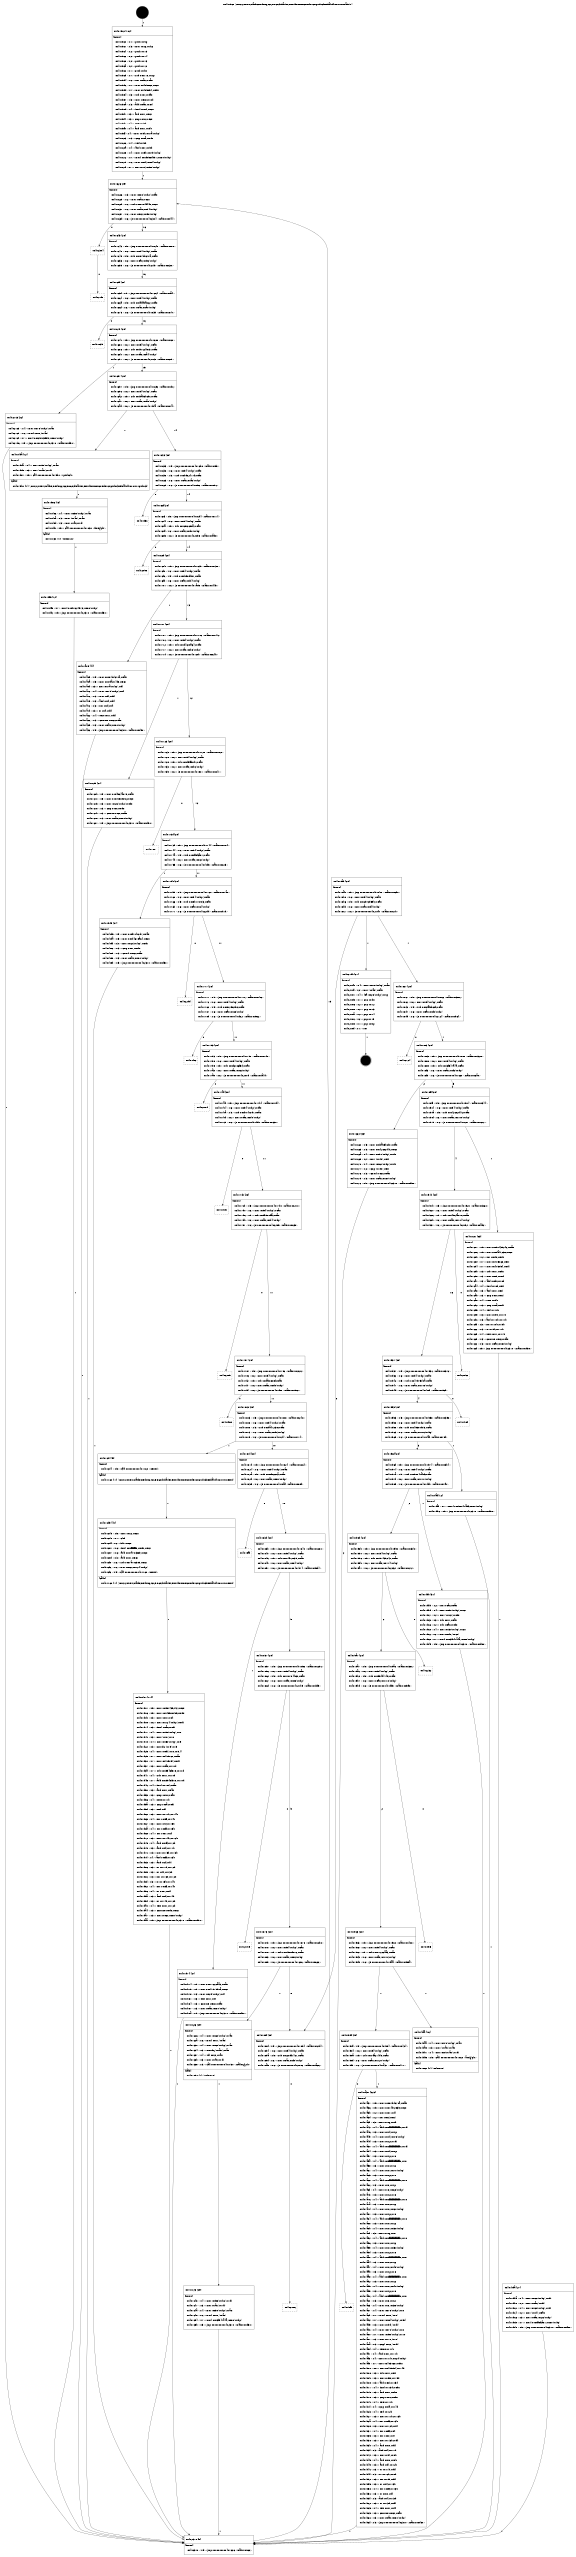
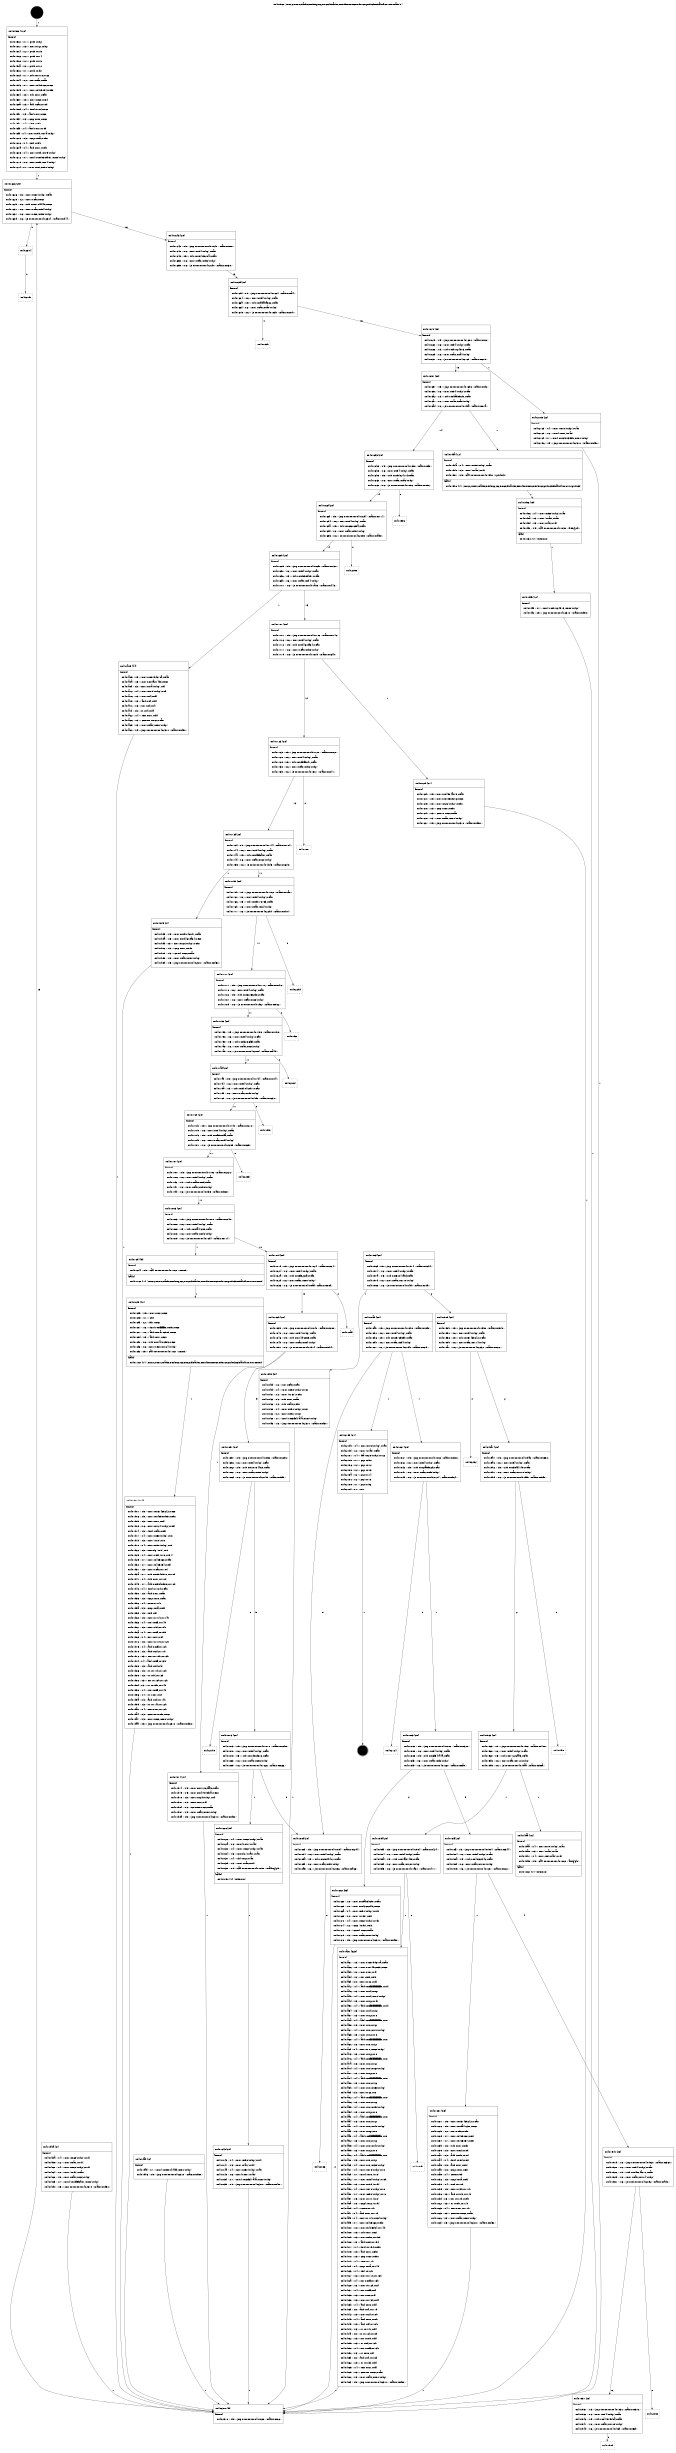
node "0x401f8e": removed
node "0x401953 [28]": removed
